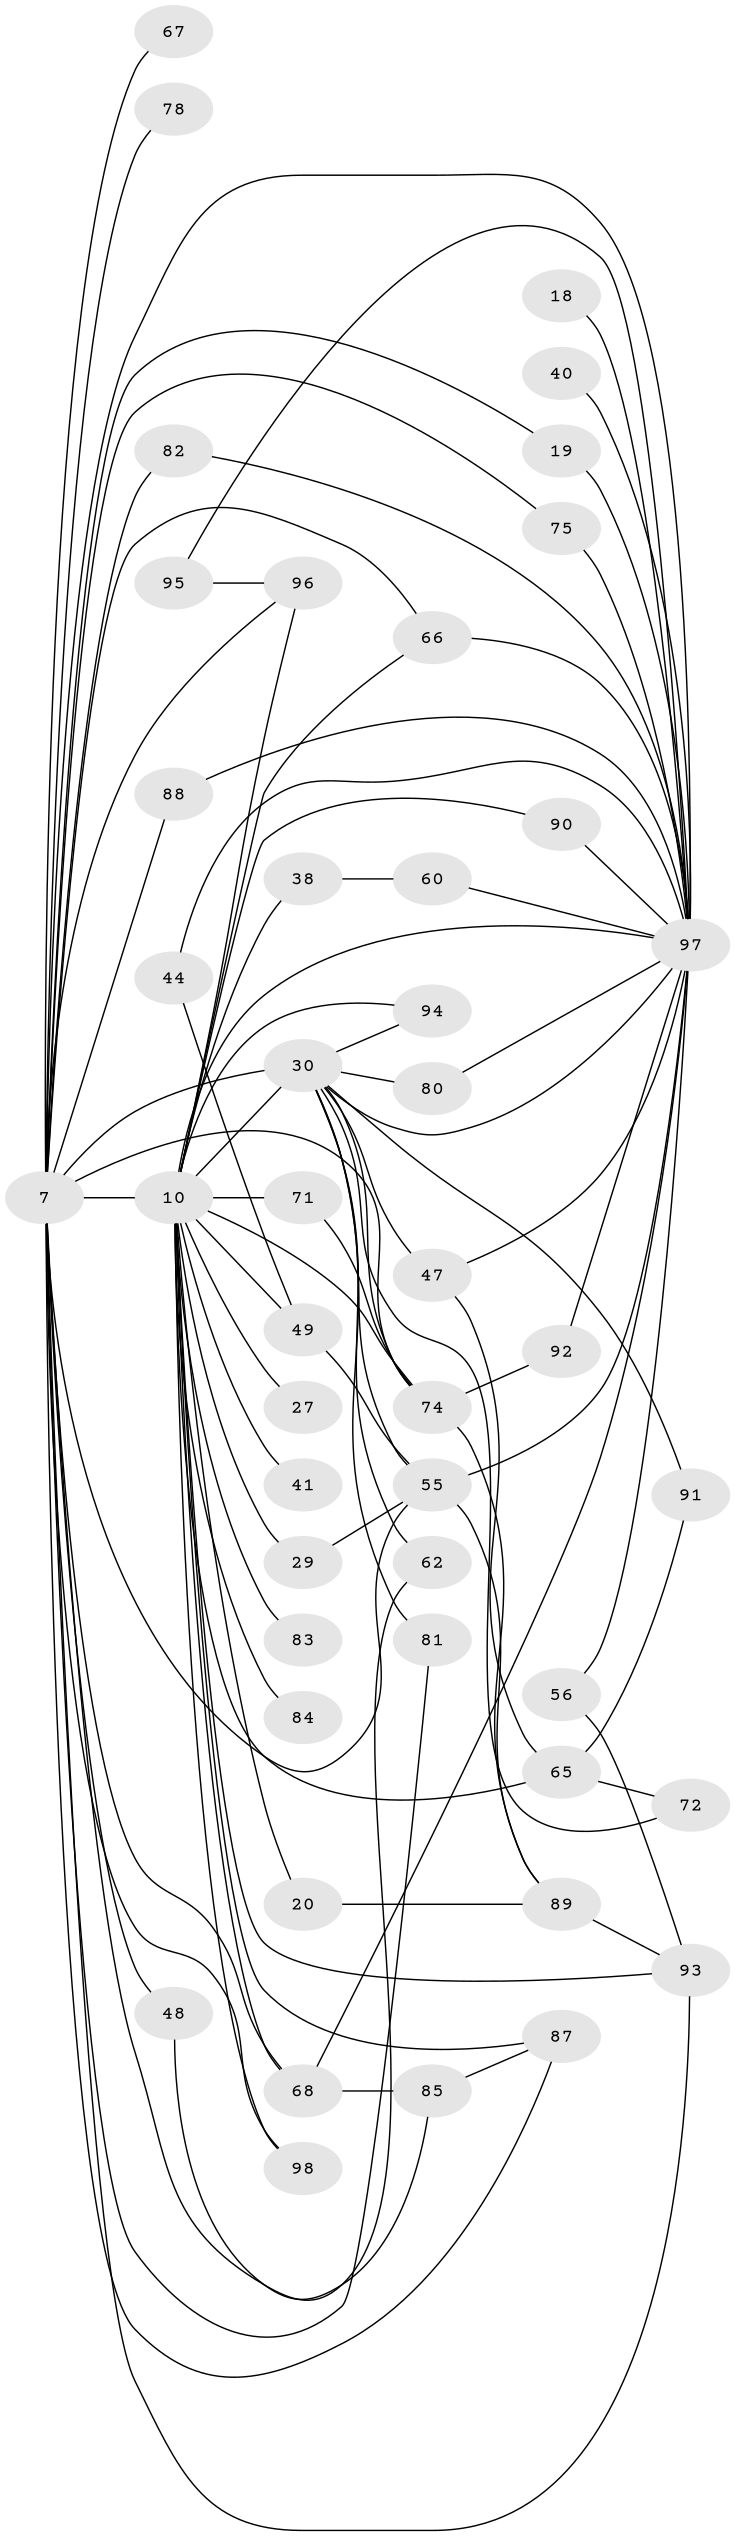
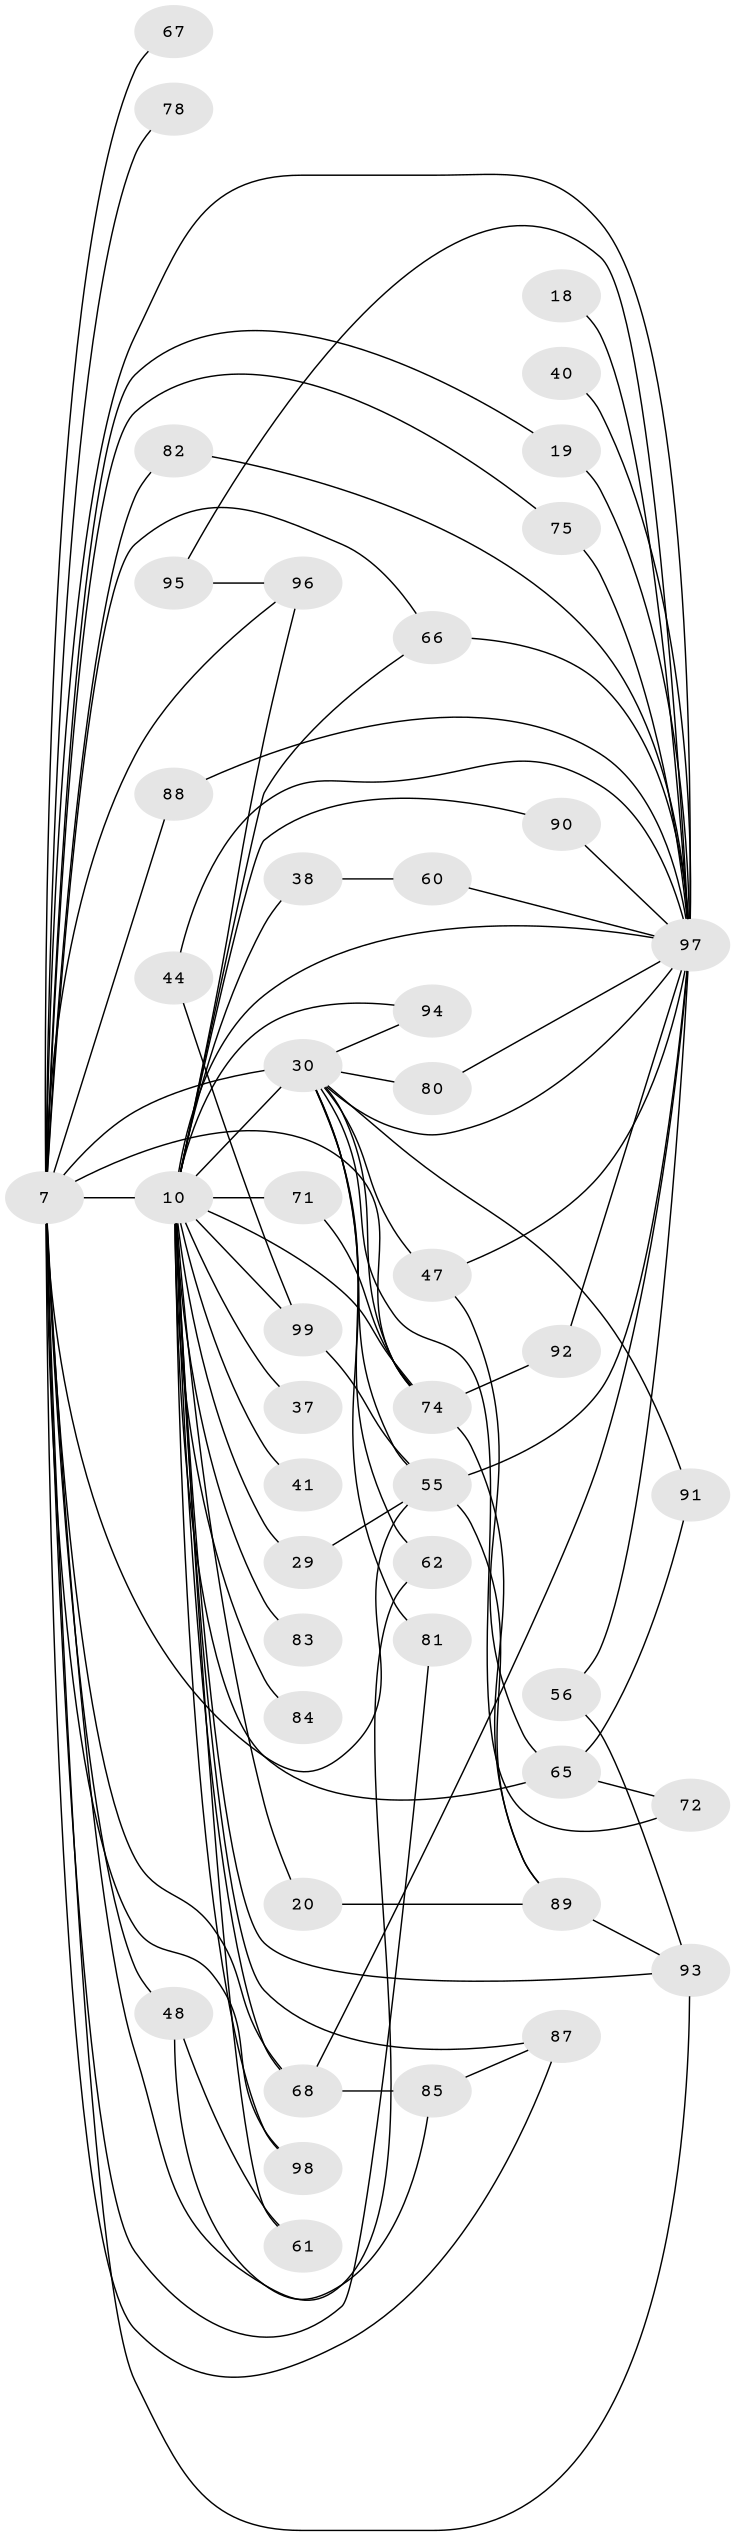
node "49": label "49" -> "99"
node "27": label "27" -> "37"
node "61": added
